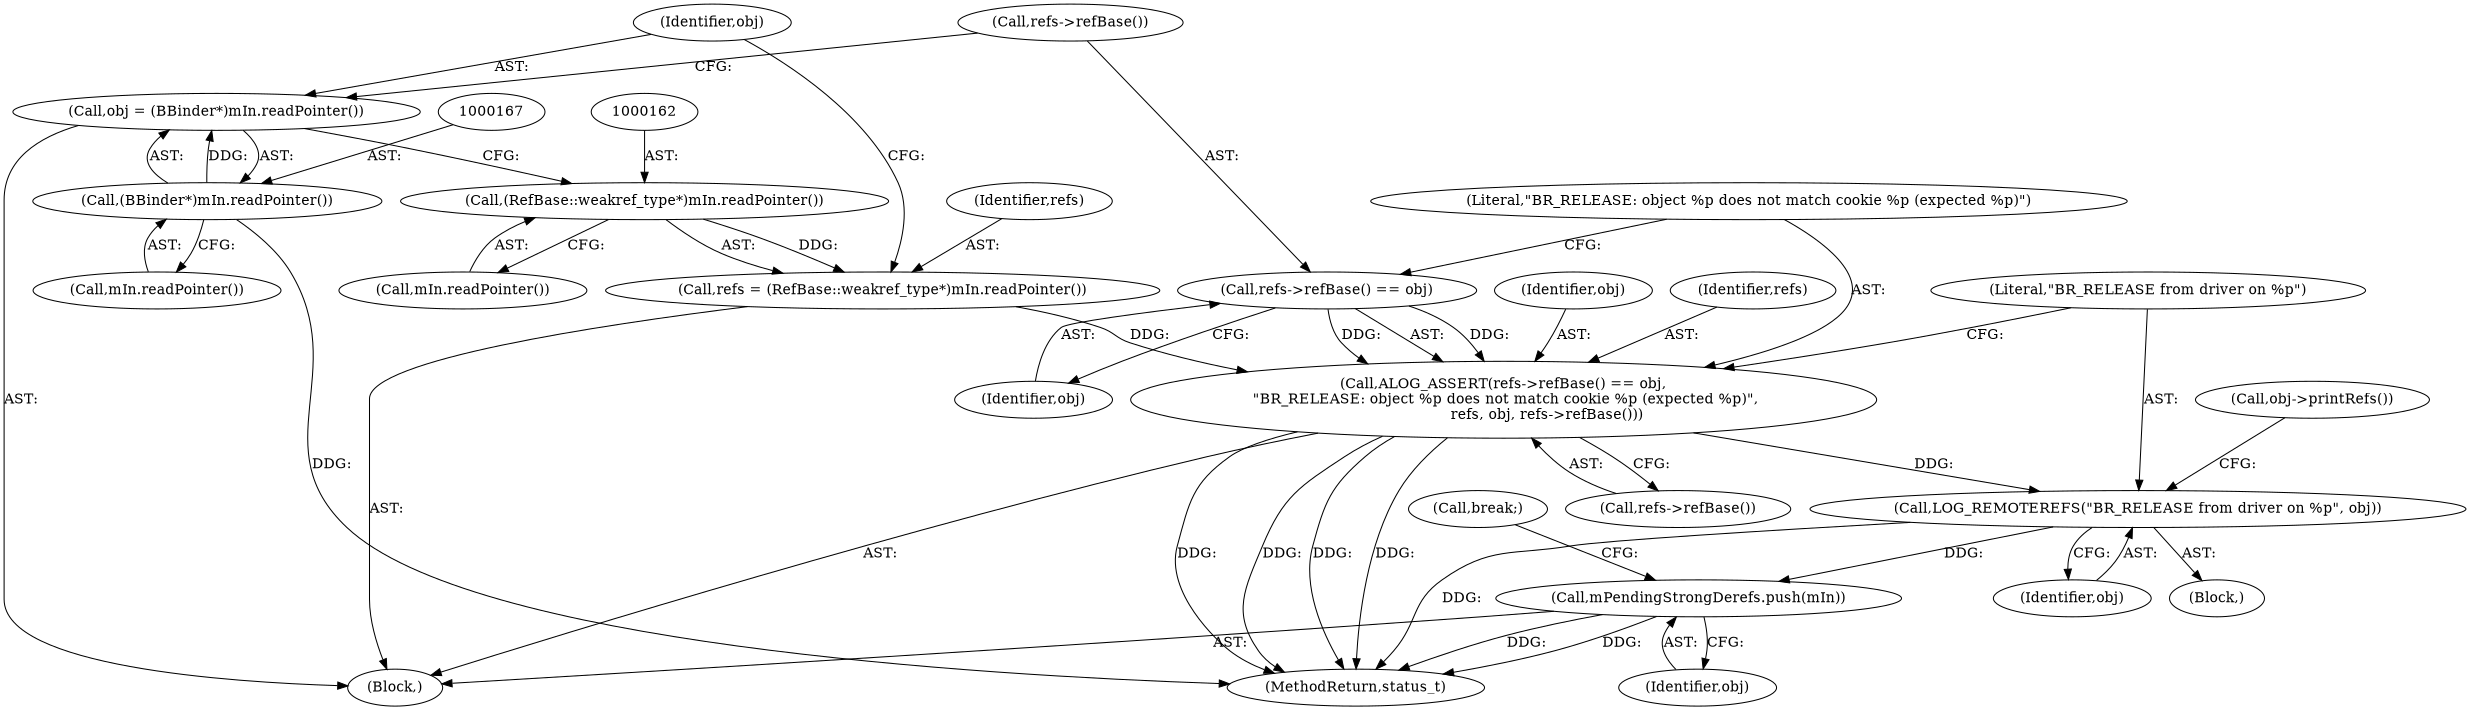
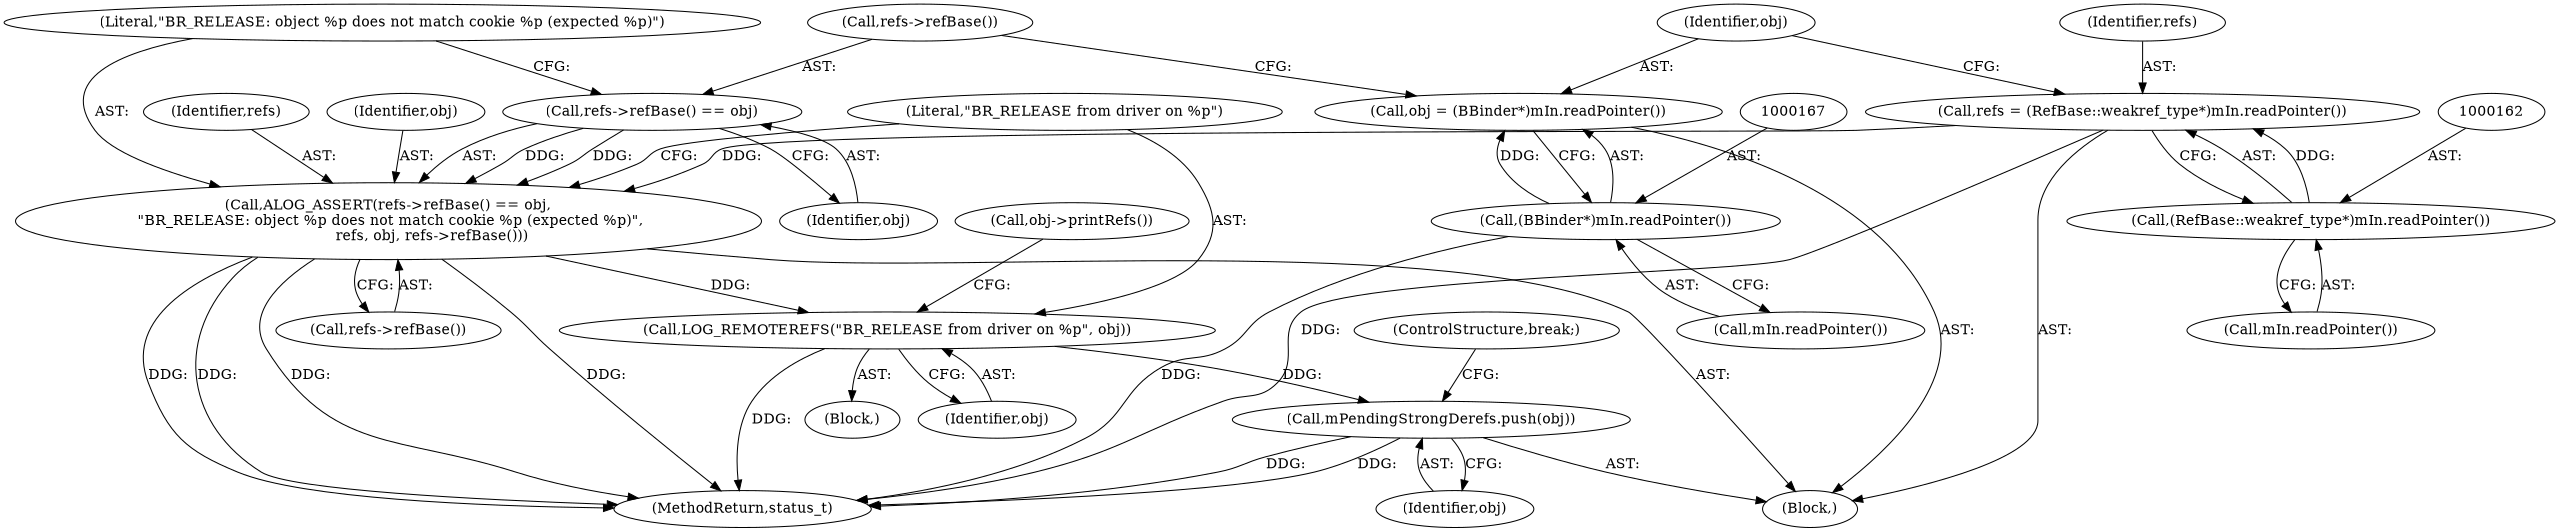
edge "(Call,obj = (BBinder*)mIn.readPointer())" -> "(Call,(RefBase::weakref_type*)mIn.readPointer())": now "(Call,refs = (RefBase::weakref_type*)mIn.readPointer())" -> "(Call,(RefBase::weakref_type*)mIn.readPointer())"
edge "(Call,obj = (BBinder*)mIn.readPointer())" -> "(Call,(BBinder*)mIn.readPointer())": label "AST: " -> "CFG: "
edge "(Call,refs = (RefBase::weakref_type*)mIn.readPointer())" -> "(MethodReturn,status_t)": added, label "DDG:"
node "(Call,break;)": label "(Call,break;)" -> "(ControlStructure,break;)"
node "(Call,mPendingStrongDerefs.push(mIn))": label "(Call,mPendingStrongDerefs.push(mIn))" -> "(Call,mPendingStrongDerefs.push(obj))"
